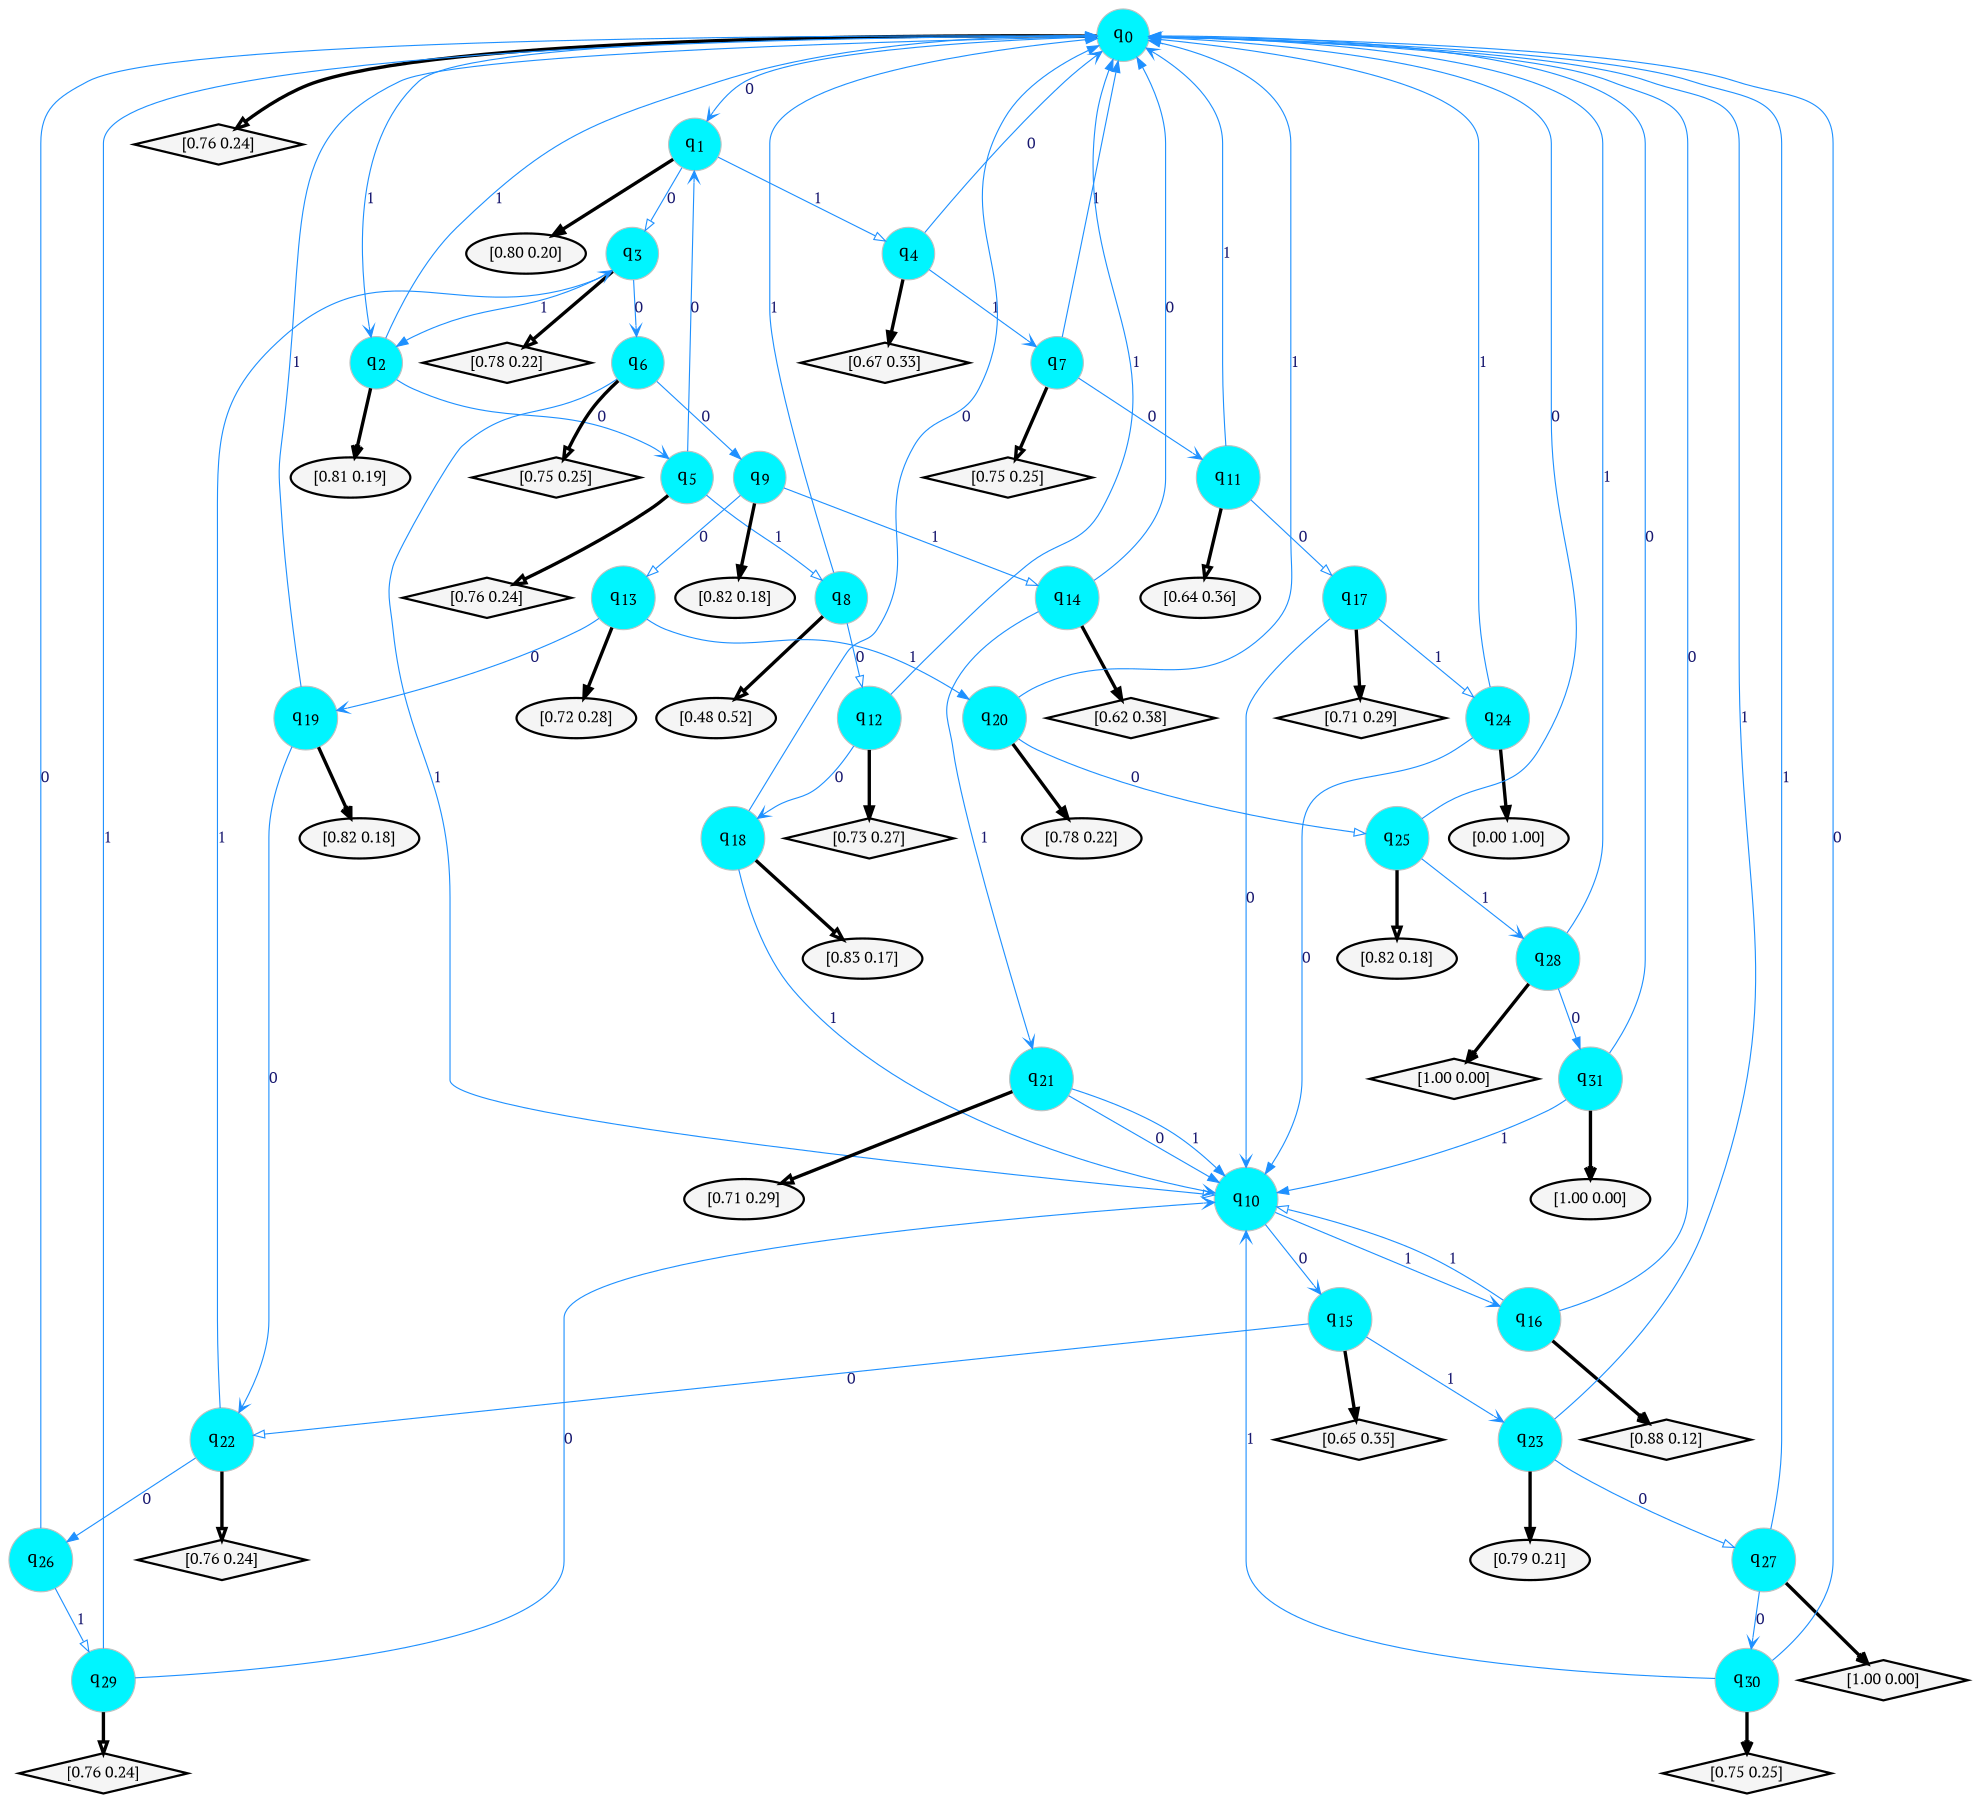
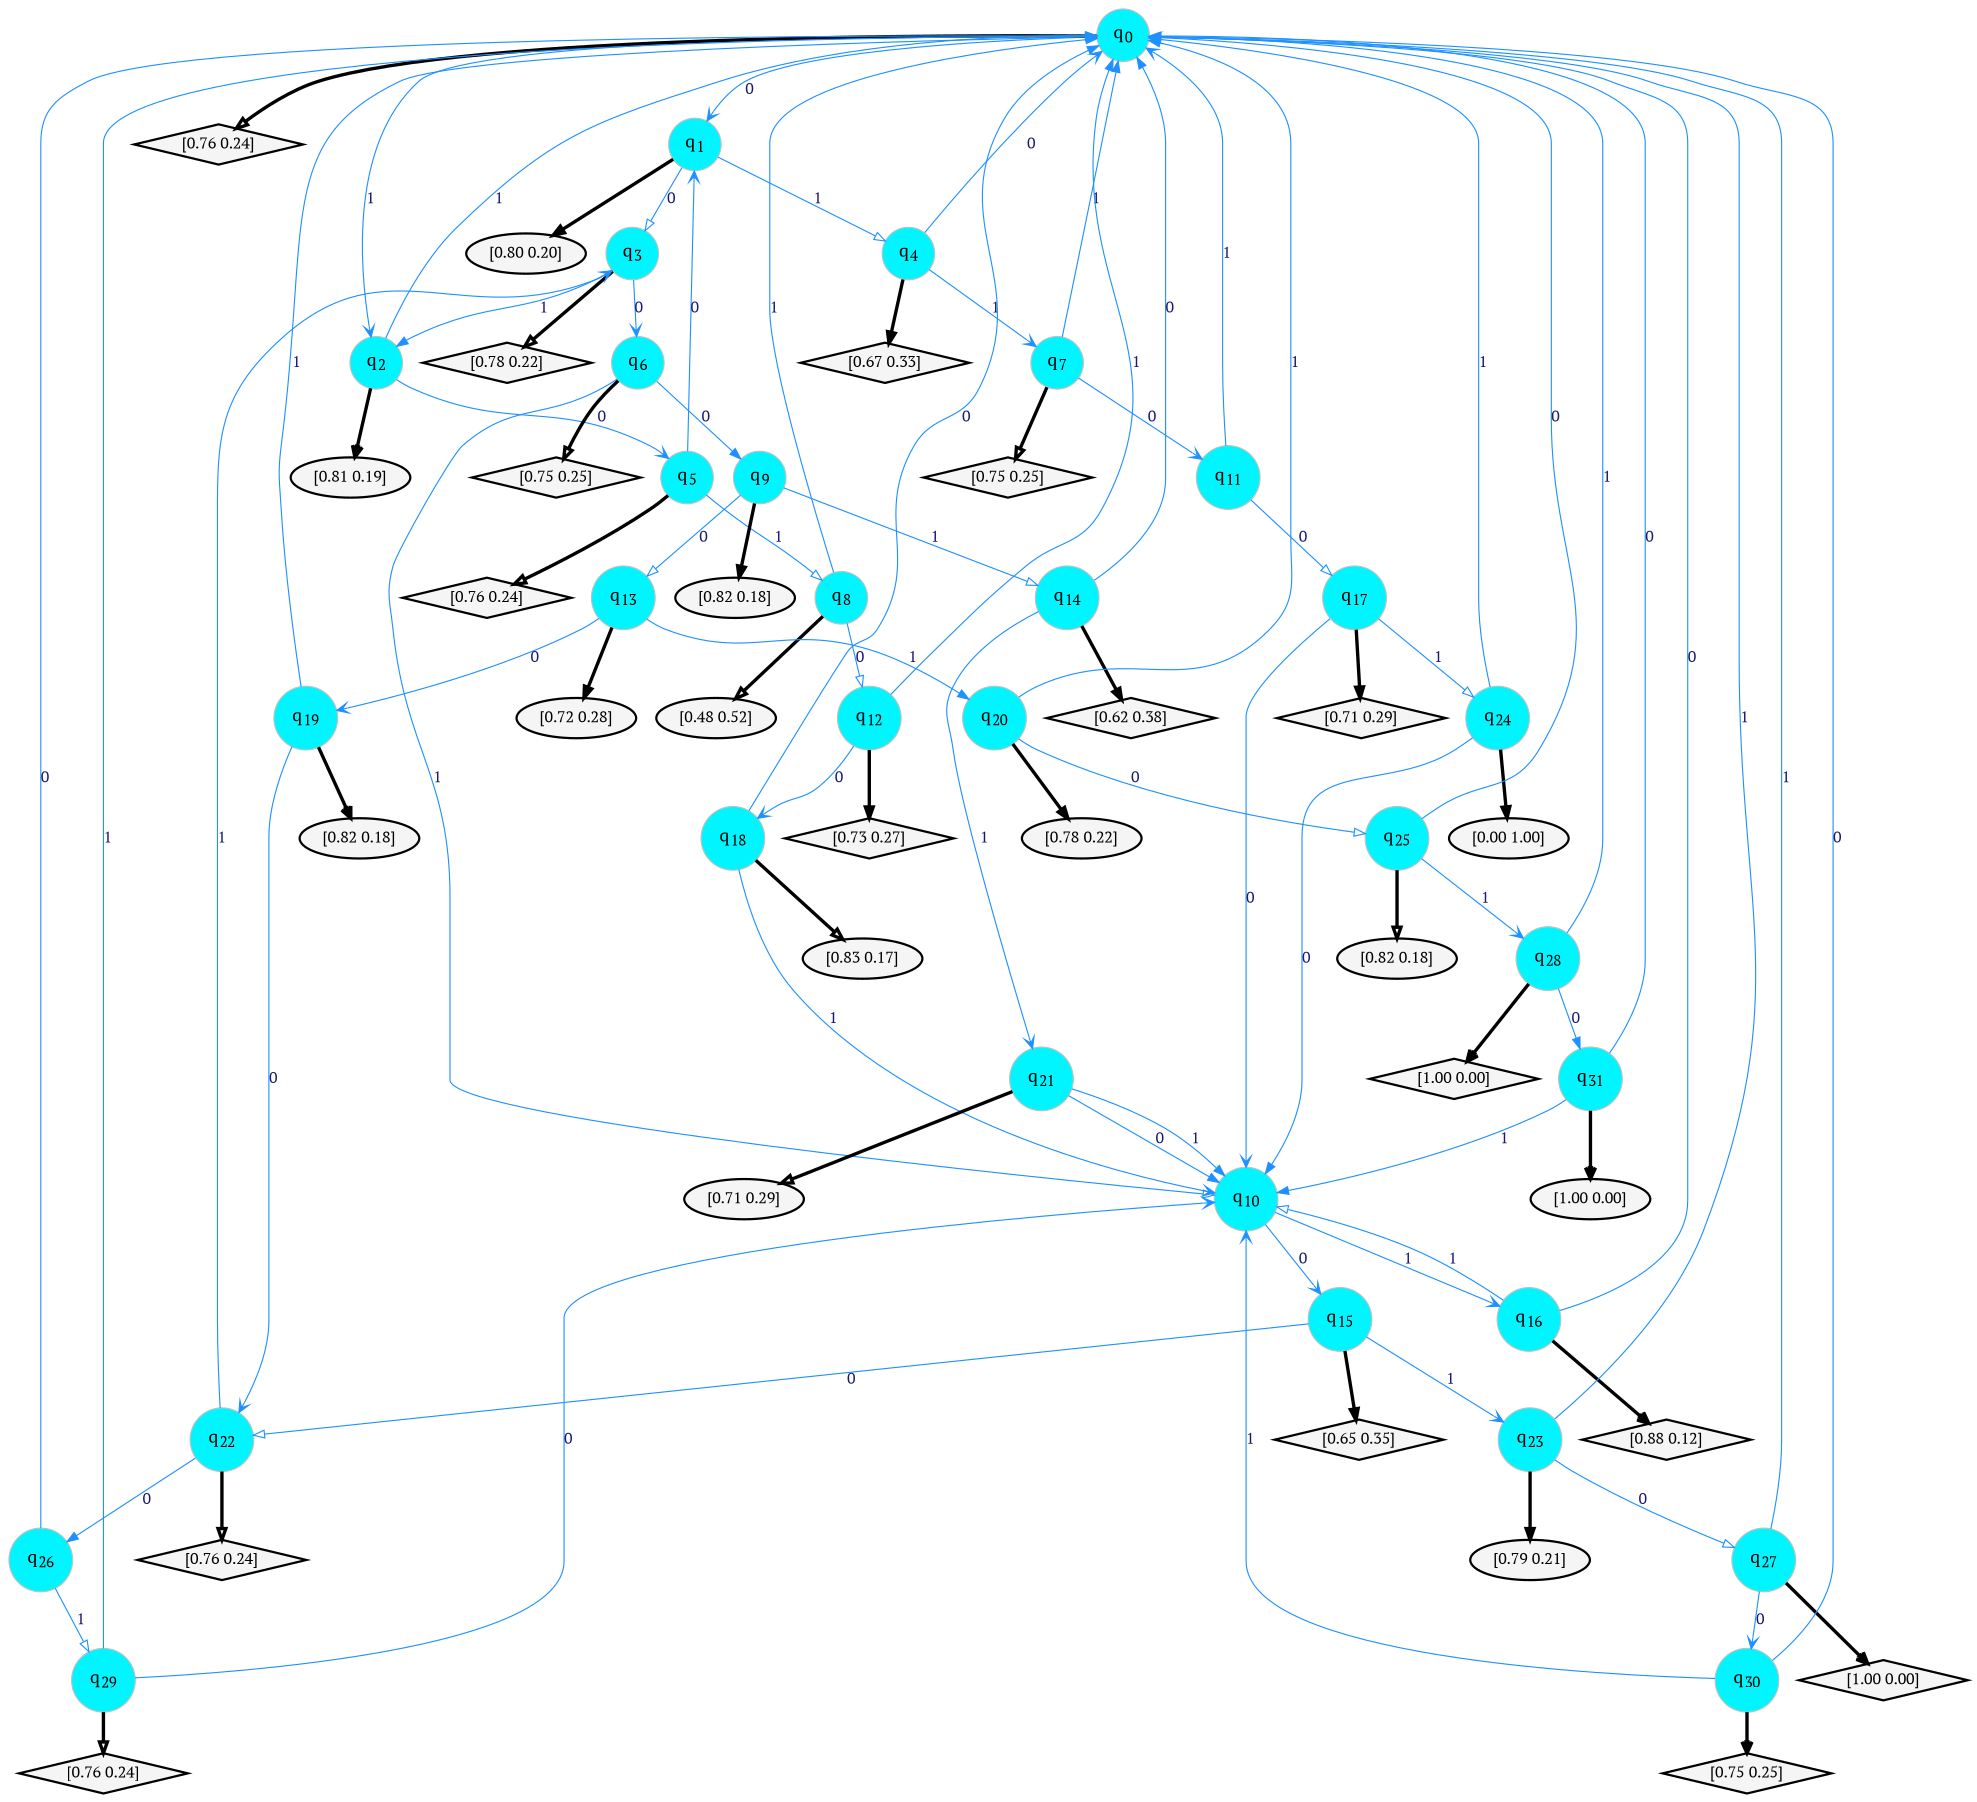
node "[0.64 0.36]": removed
